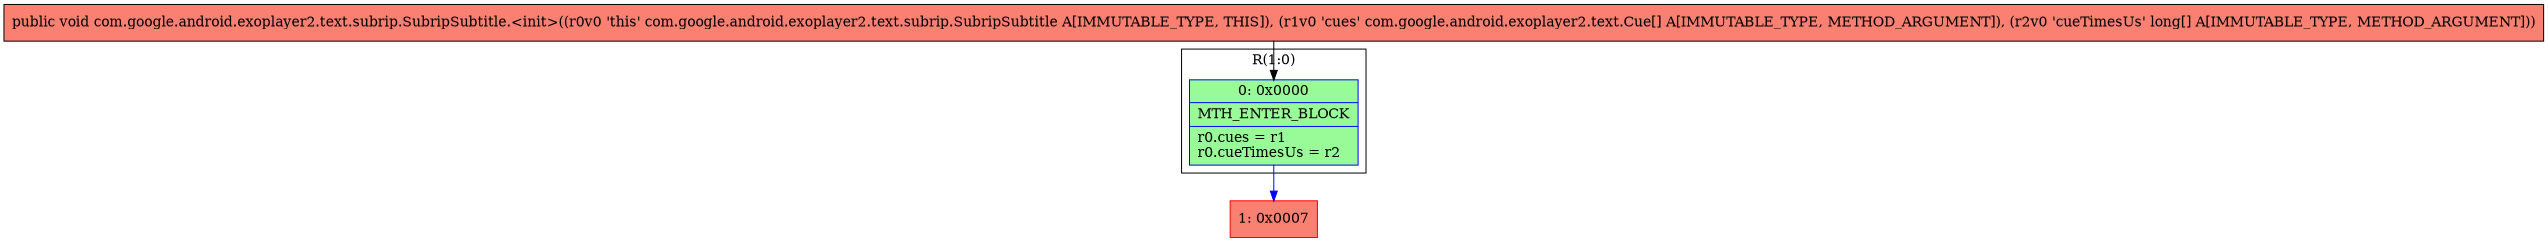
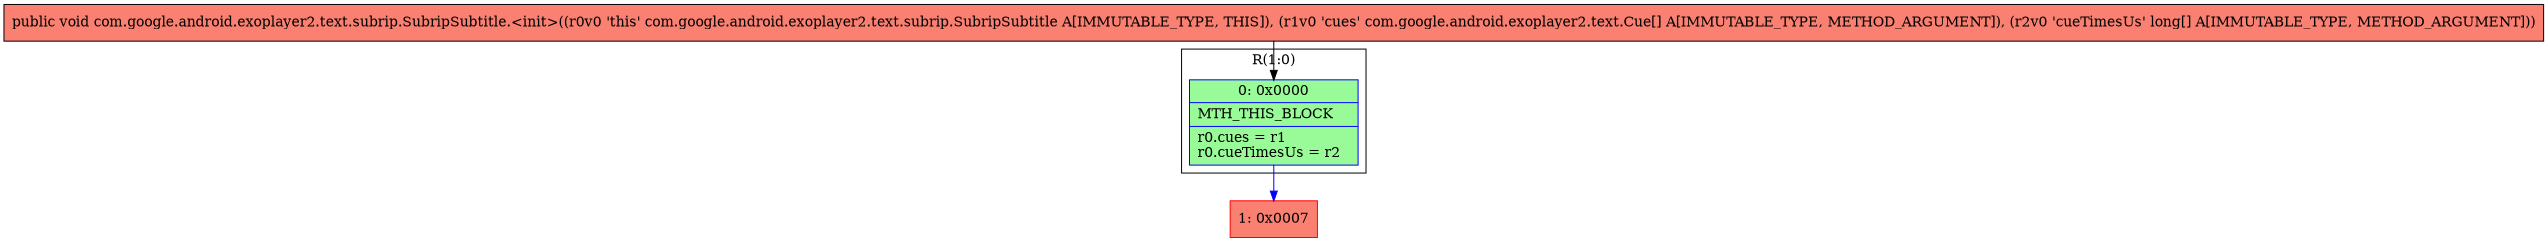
node "0: 0x0000": text "MTH_ENTER_BLOCK" -> "MTH_THIS_BLOCK"
